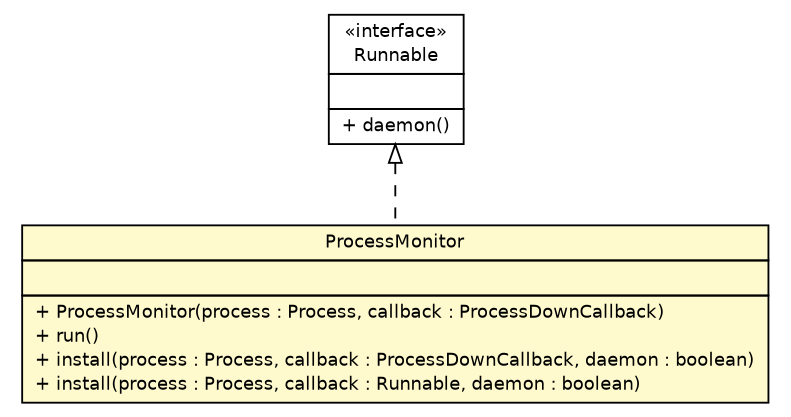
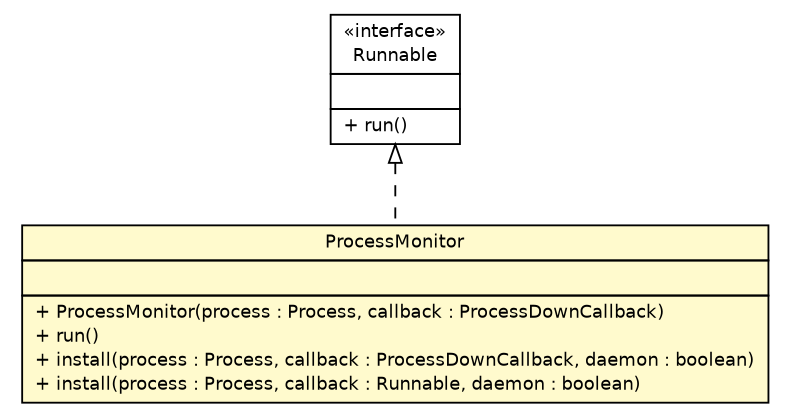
node "Runnable": text "+ daemon()" -> "+ run()"
